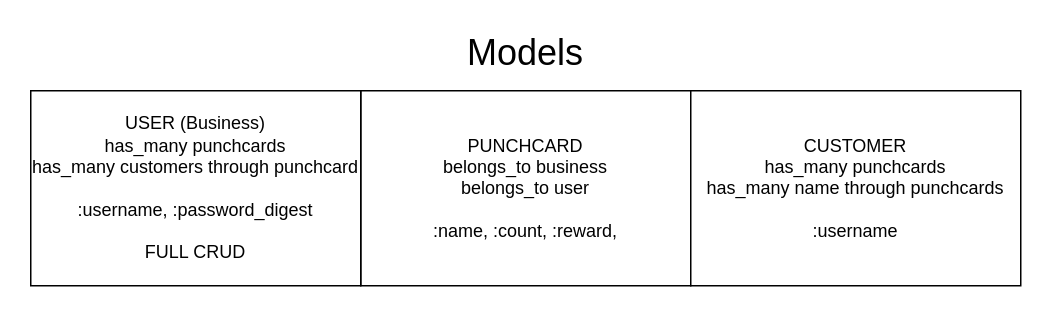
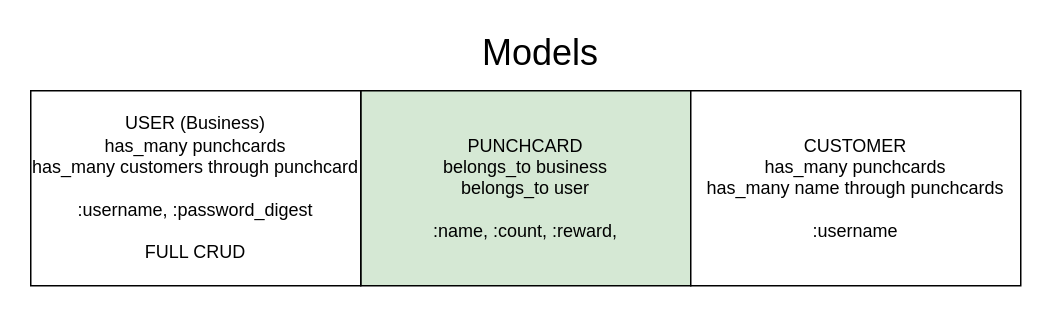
node "Models": moved (526, 53) -> (541, 53)
node "PUNCHCARD belongs_to business belongs_to user :name, :count, :reward,": fillcolor #ffffff -> #d5e8d4
